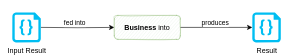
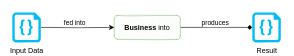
edge "Business into" -> "Result": arrowhead classic -> diamond
node "Input Result": label "Input Result" -> "Input Data"
